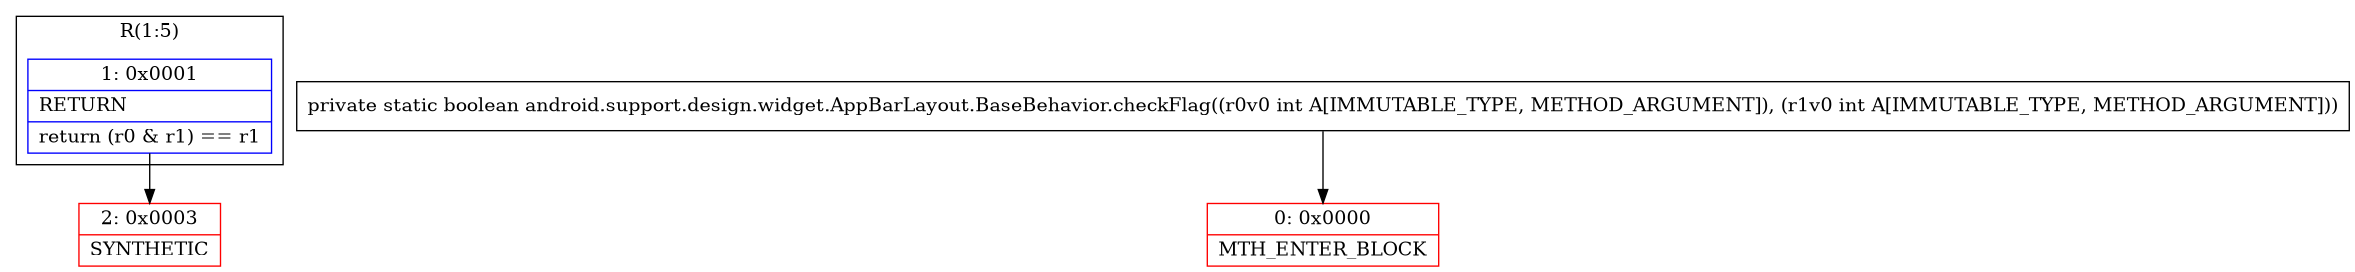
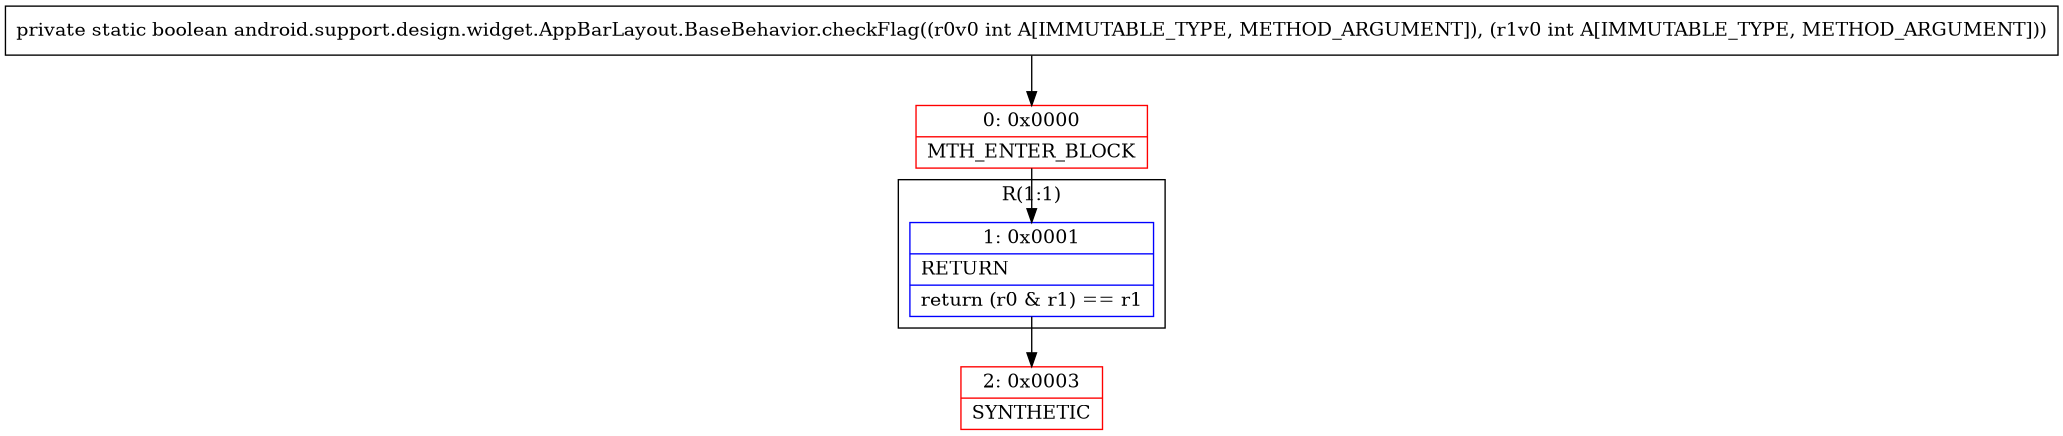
cluster "R(1:5)": label "R(1:5)" -> "R(1:1)"
edge "0: 0x0000" -> "1: 0x0001": added
